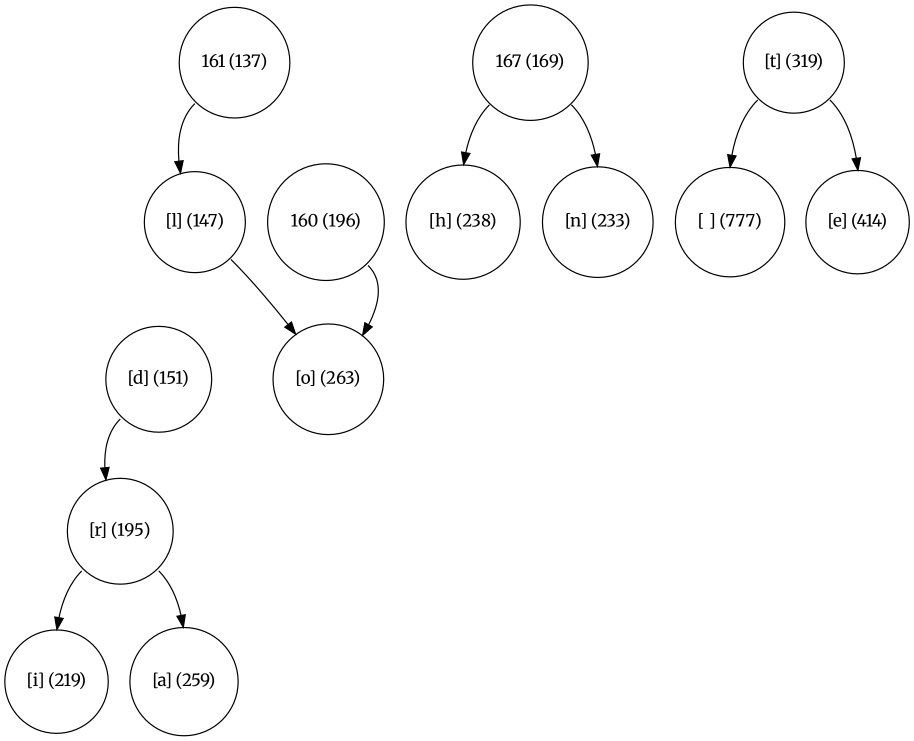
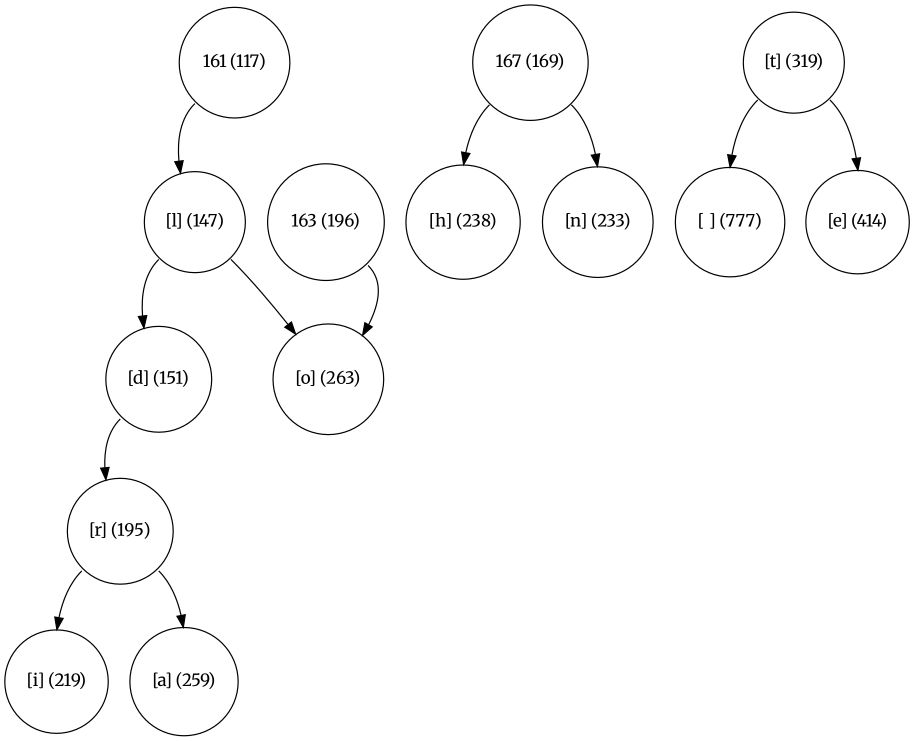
node "161 (137)": label "161 (137)" -> "161 (117)"
node "160 (196)": label "160 (196)" -> "163 (196)"
edge "[l] (147)" -> "[d] (151)": added
